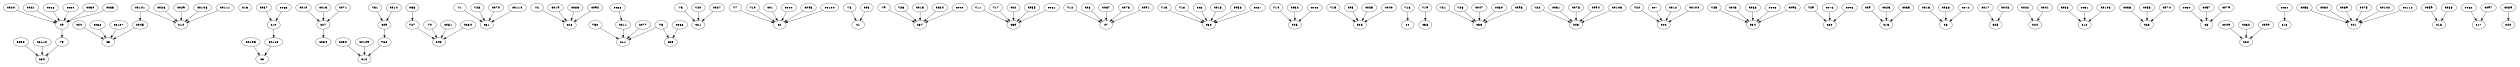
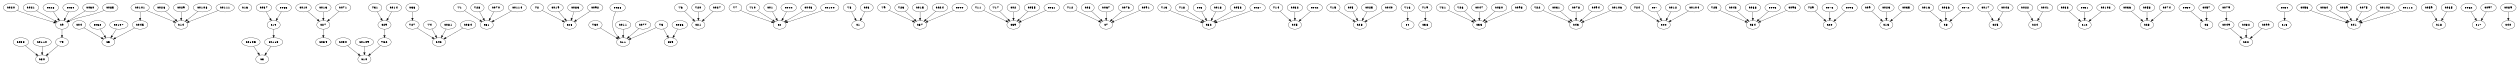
edge "co88" -> "co11": now "co88" -> "c11"
edge "co79" -> "c6": now "co79" -> "co49"
